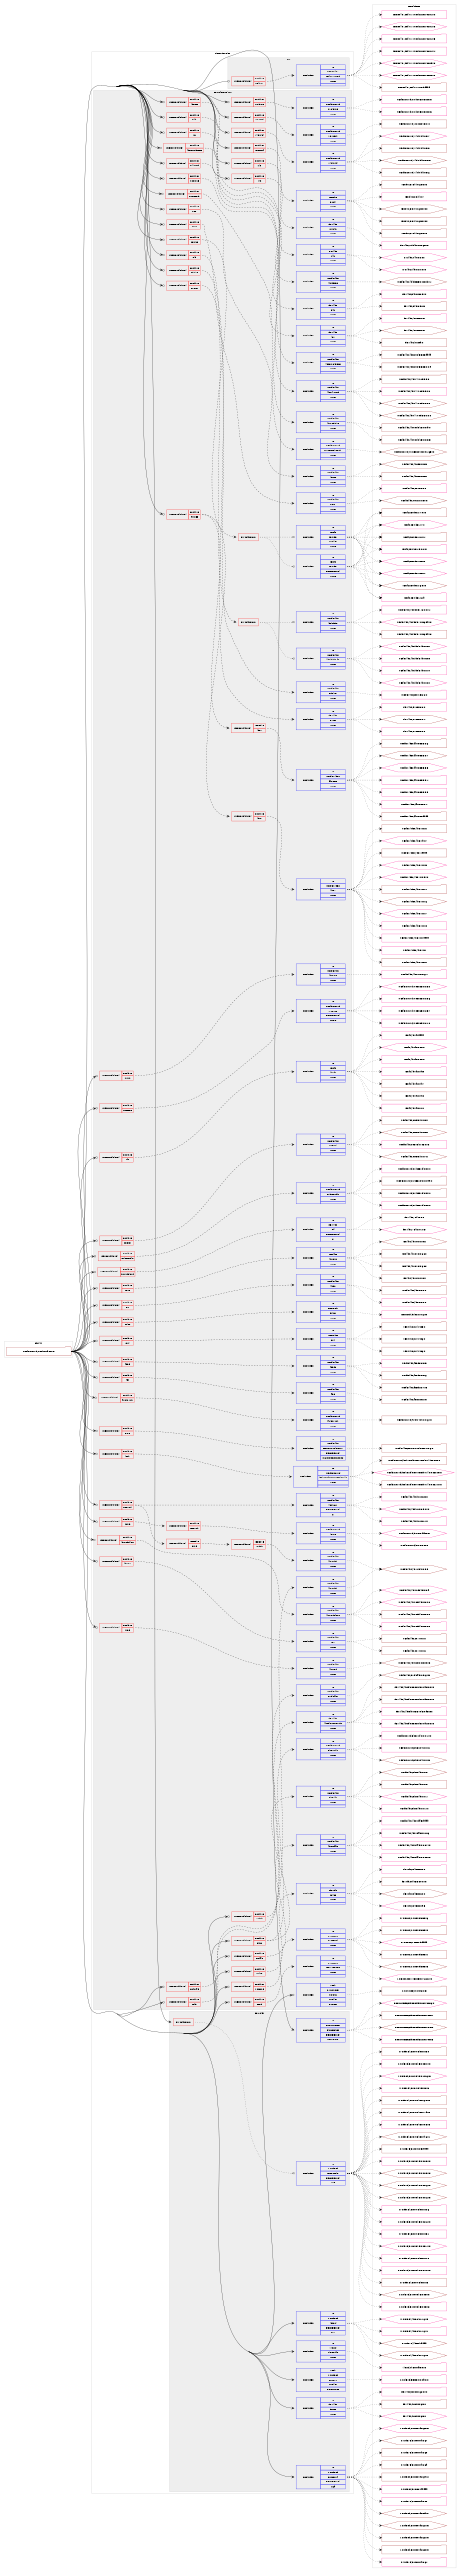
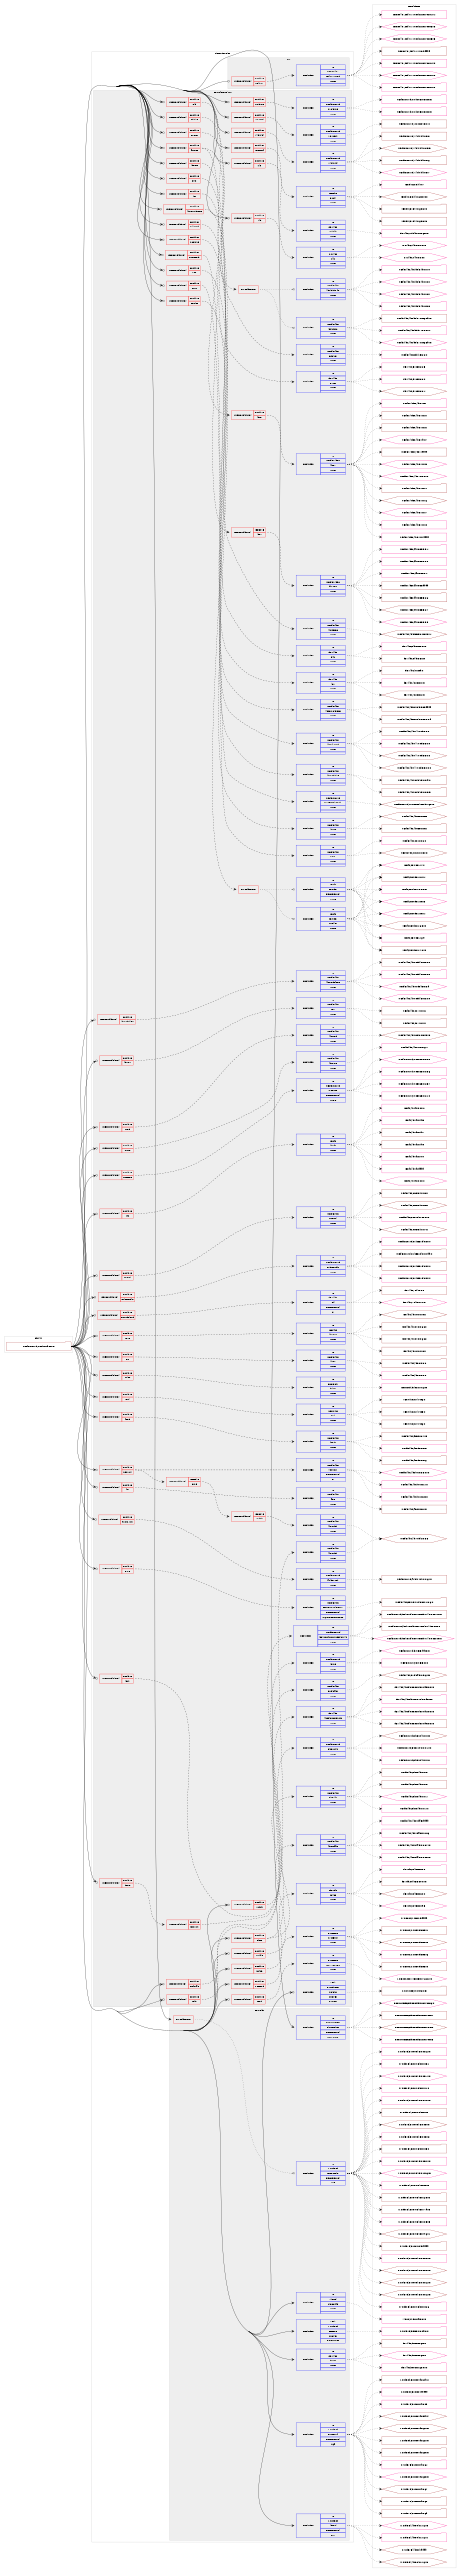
node "net-dns/avahi-0.6.31-r11": removed
node "media-libs/openal-1.15.1-r2": shape box -> folder
node "media-libs/alsa-lib-1.1.2": shape hexagon -> box
